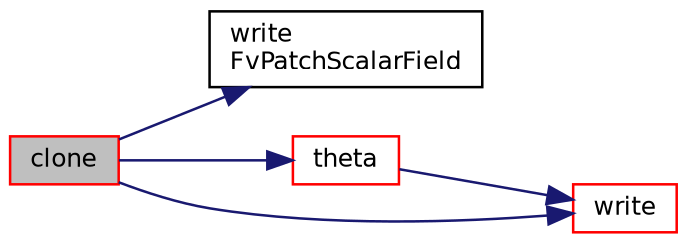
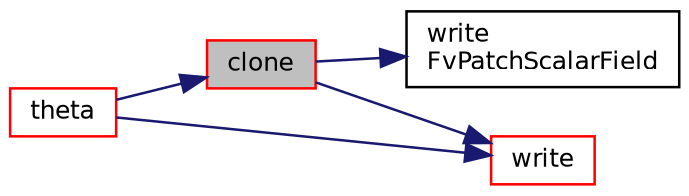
edge "clone" -> "theta": reversed
